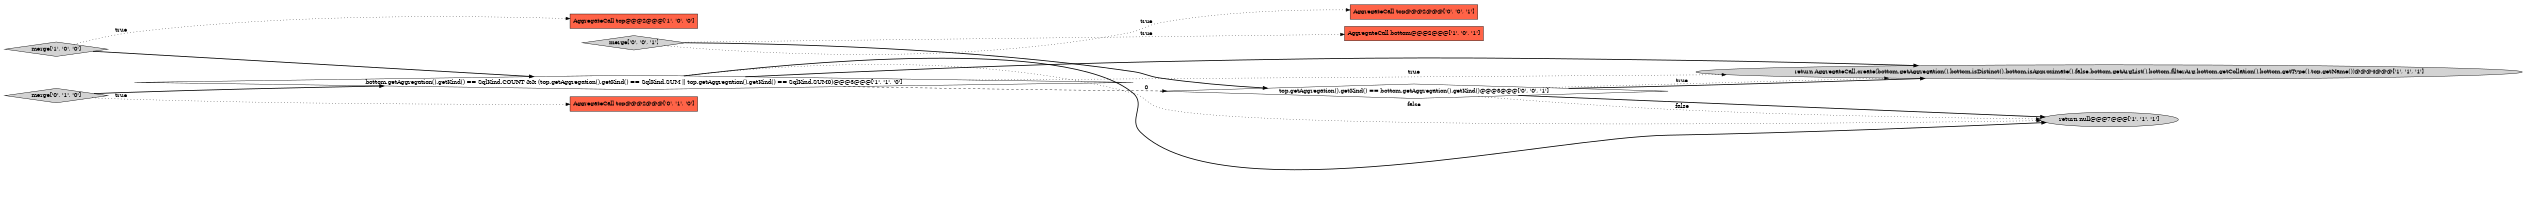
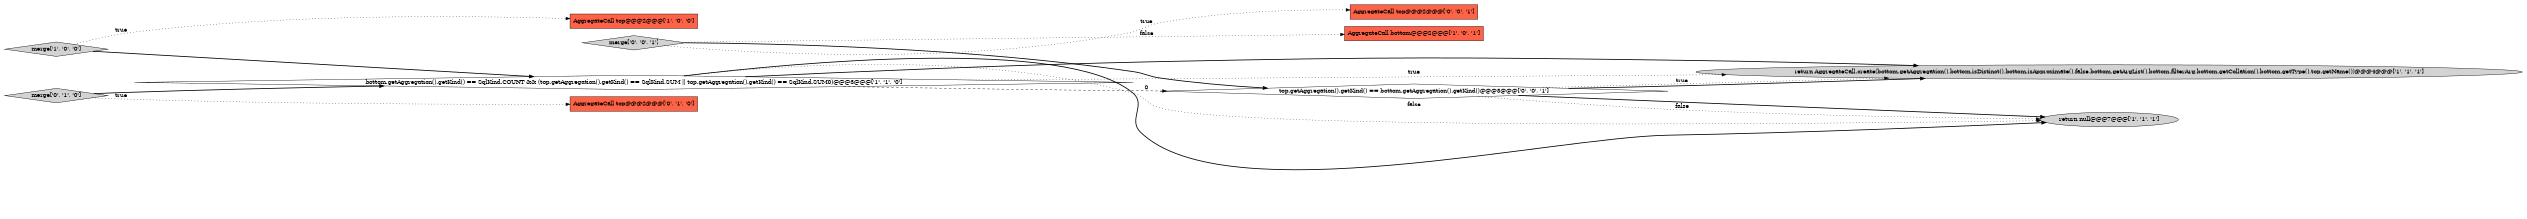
edge "merge['0', '0', '1']" -> "AggregateCall bottom@@@2@@@['1', '0', '1']": label "true" -> "false"
